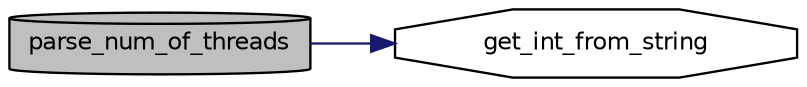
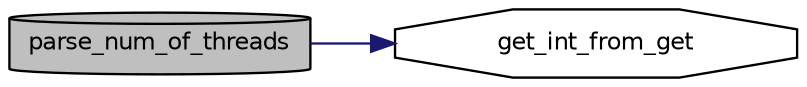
node "get_int_from_string": label "get_int_from_string" -> "get_int_from_get"
